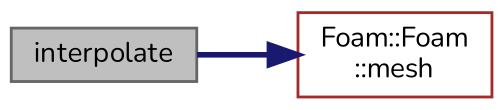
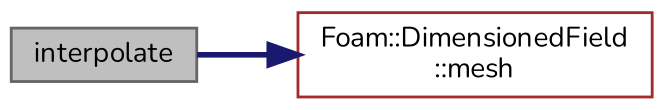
node "Foam::Foam ::mesh": label "Foam::Foam ::mesh" -> "Foam::DimensionedField ::mesh"
